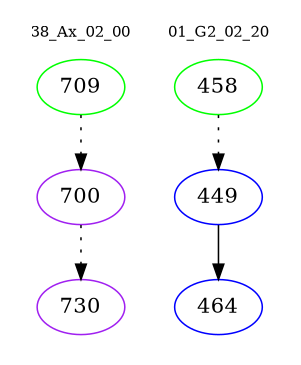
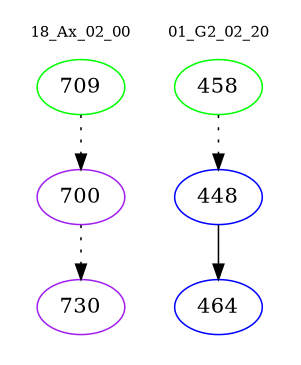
cluster "38_Ax_02_00": label "38_Ax_02_00" -> "18_Ax_02_00"
node "449": label "449" -> "448"
